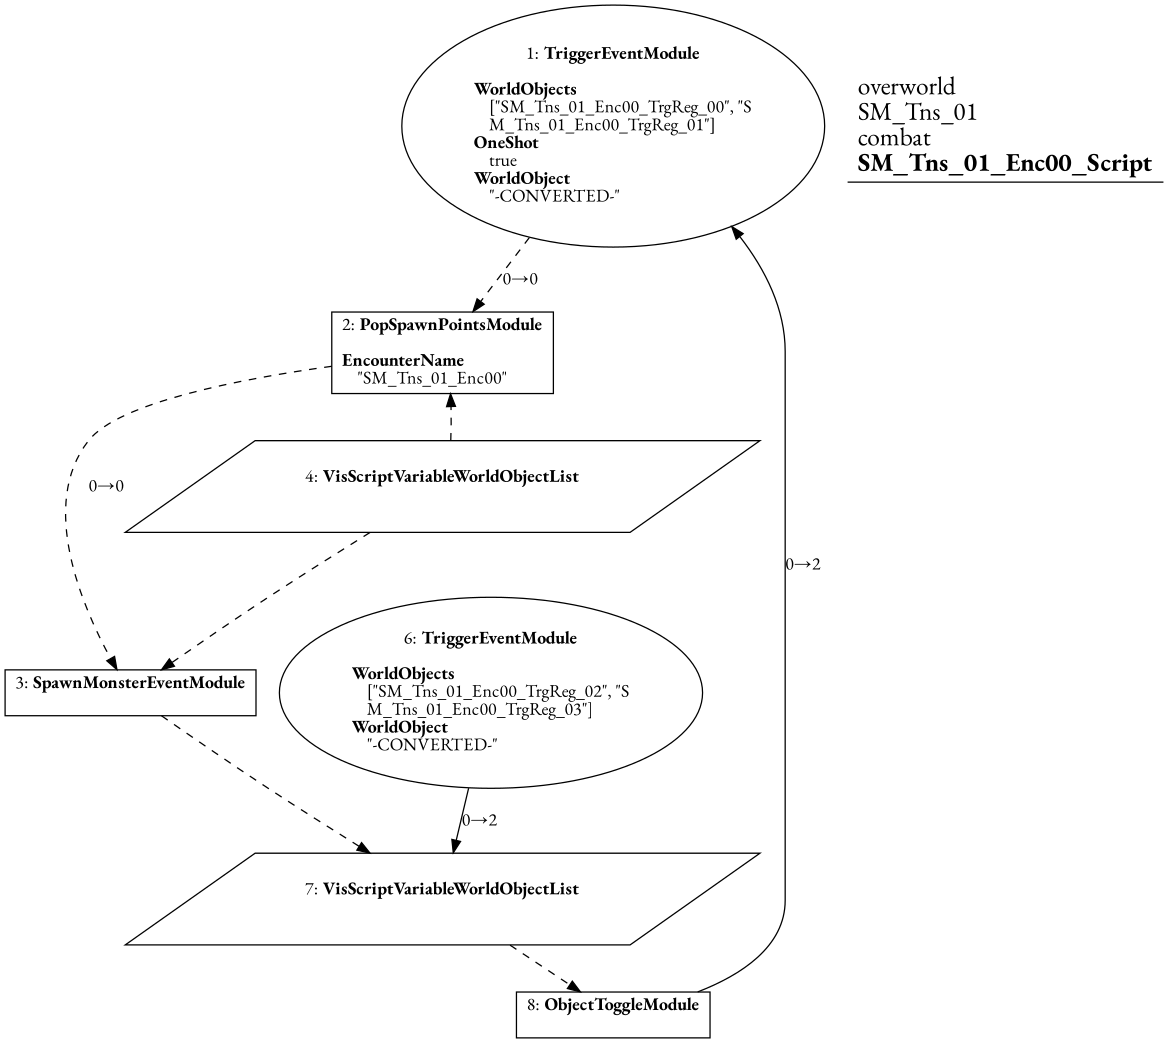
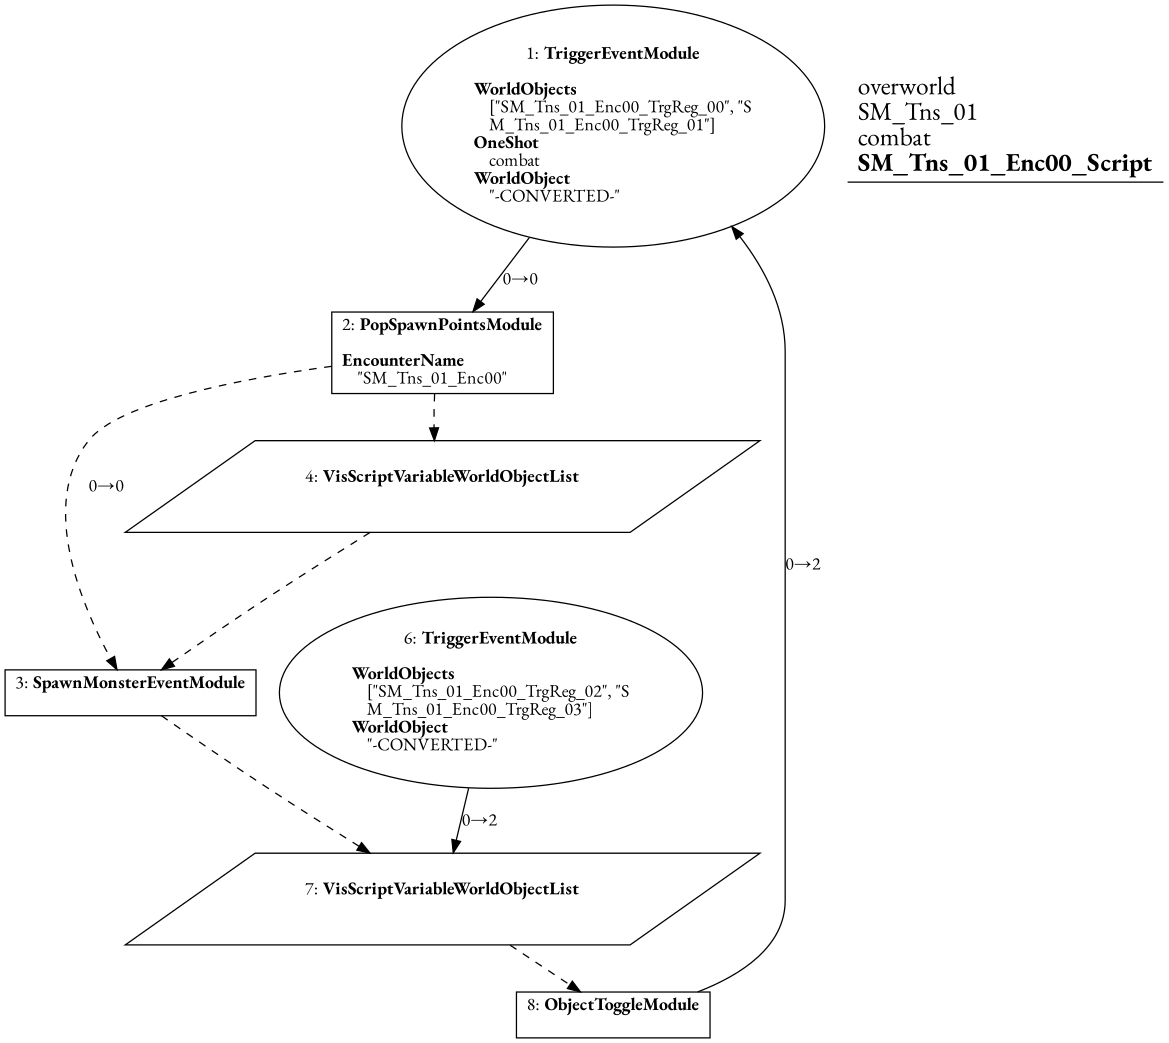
node "1:": text "true" -> "combat"
edge "1:" -> "2:": style dashed -> solid
edge "4:" -> "2:": reversed
